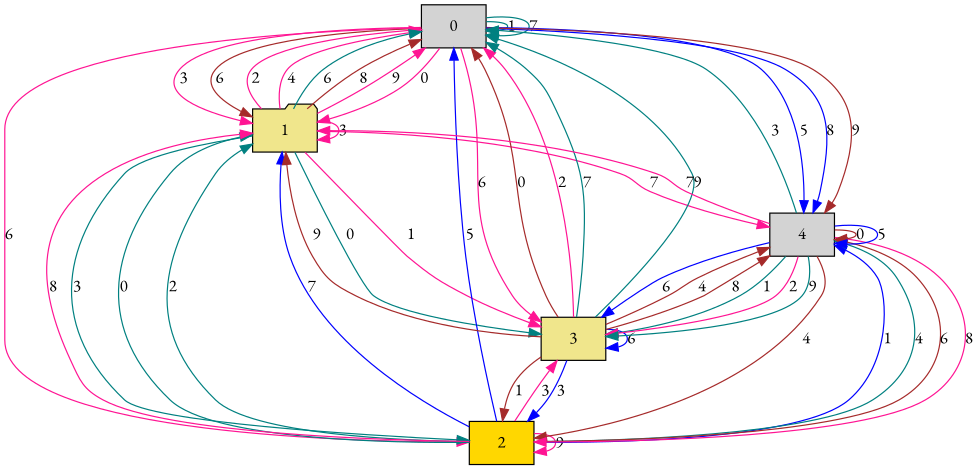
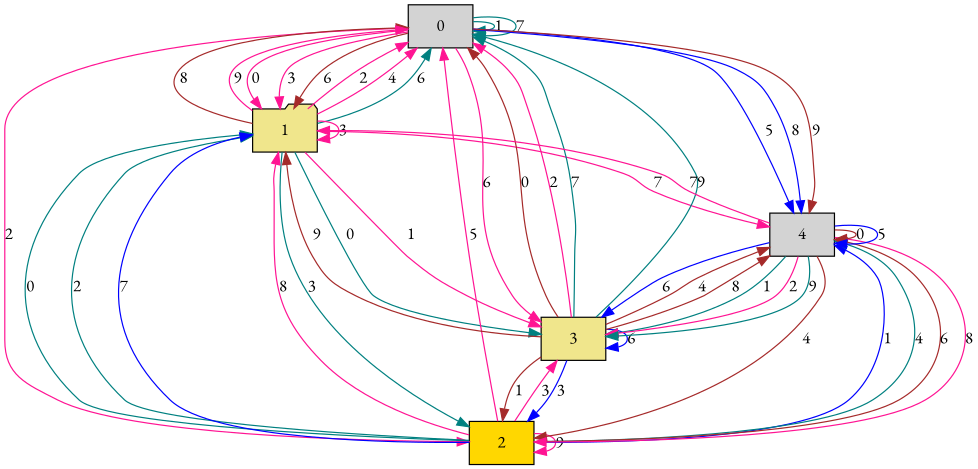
edge "4" -> "0": removed, label "3"
edge "0" -> "2": label "6" -> "2"
edge "2" -> "0": color blue -> deeppink
